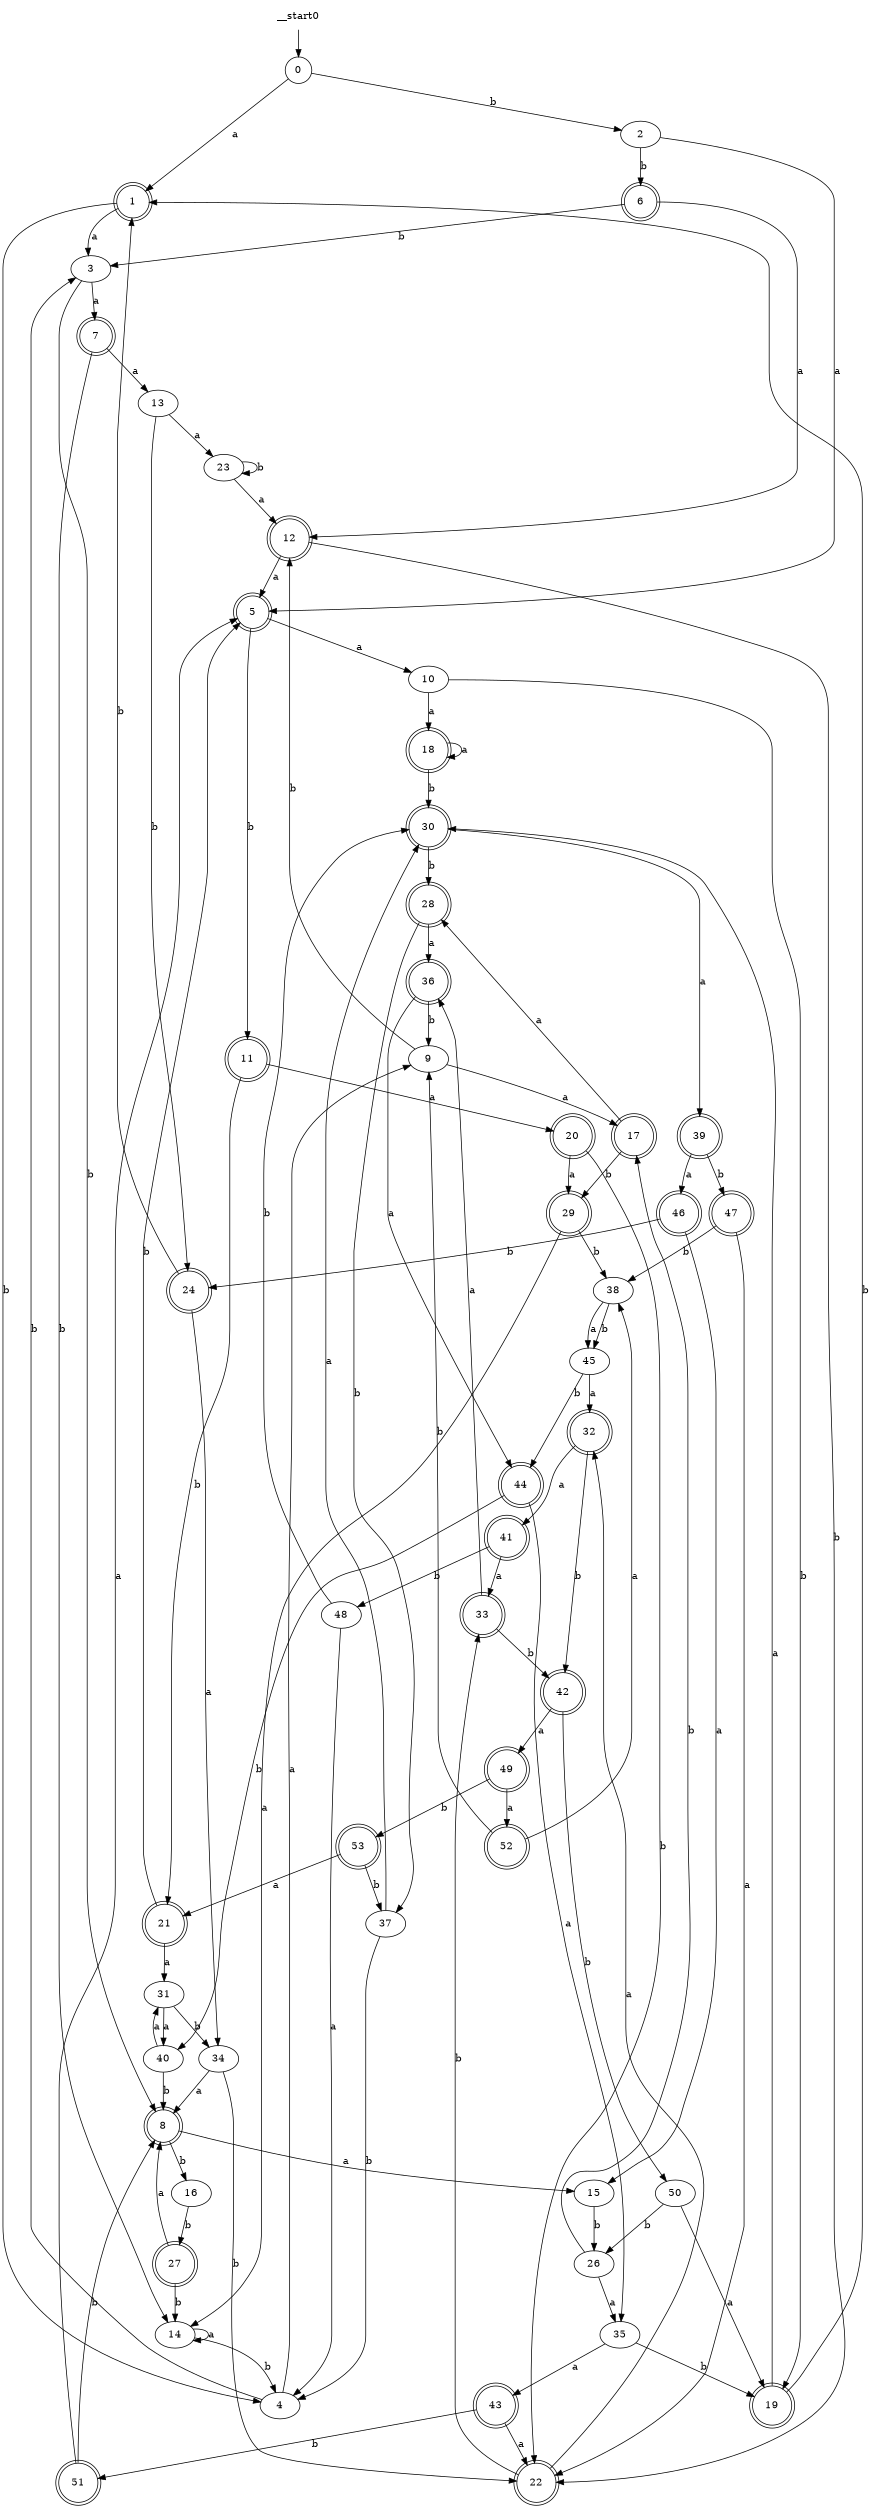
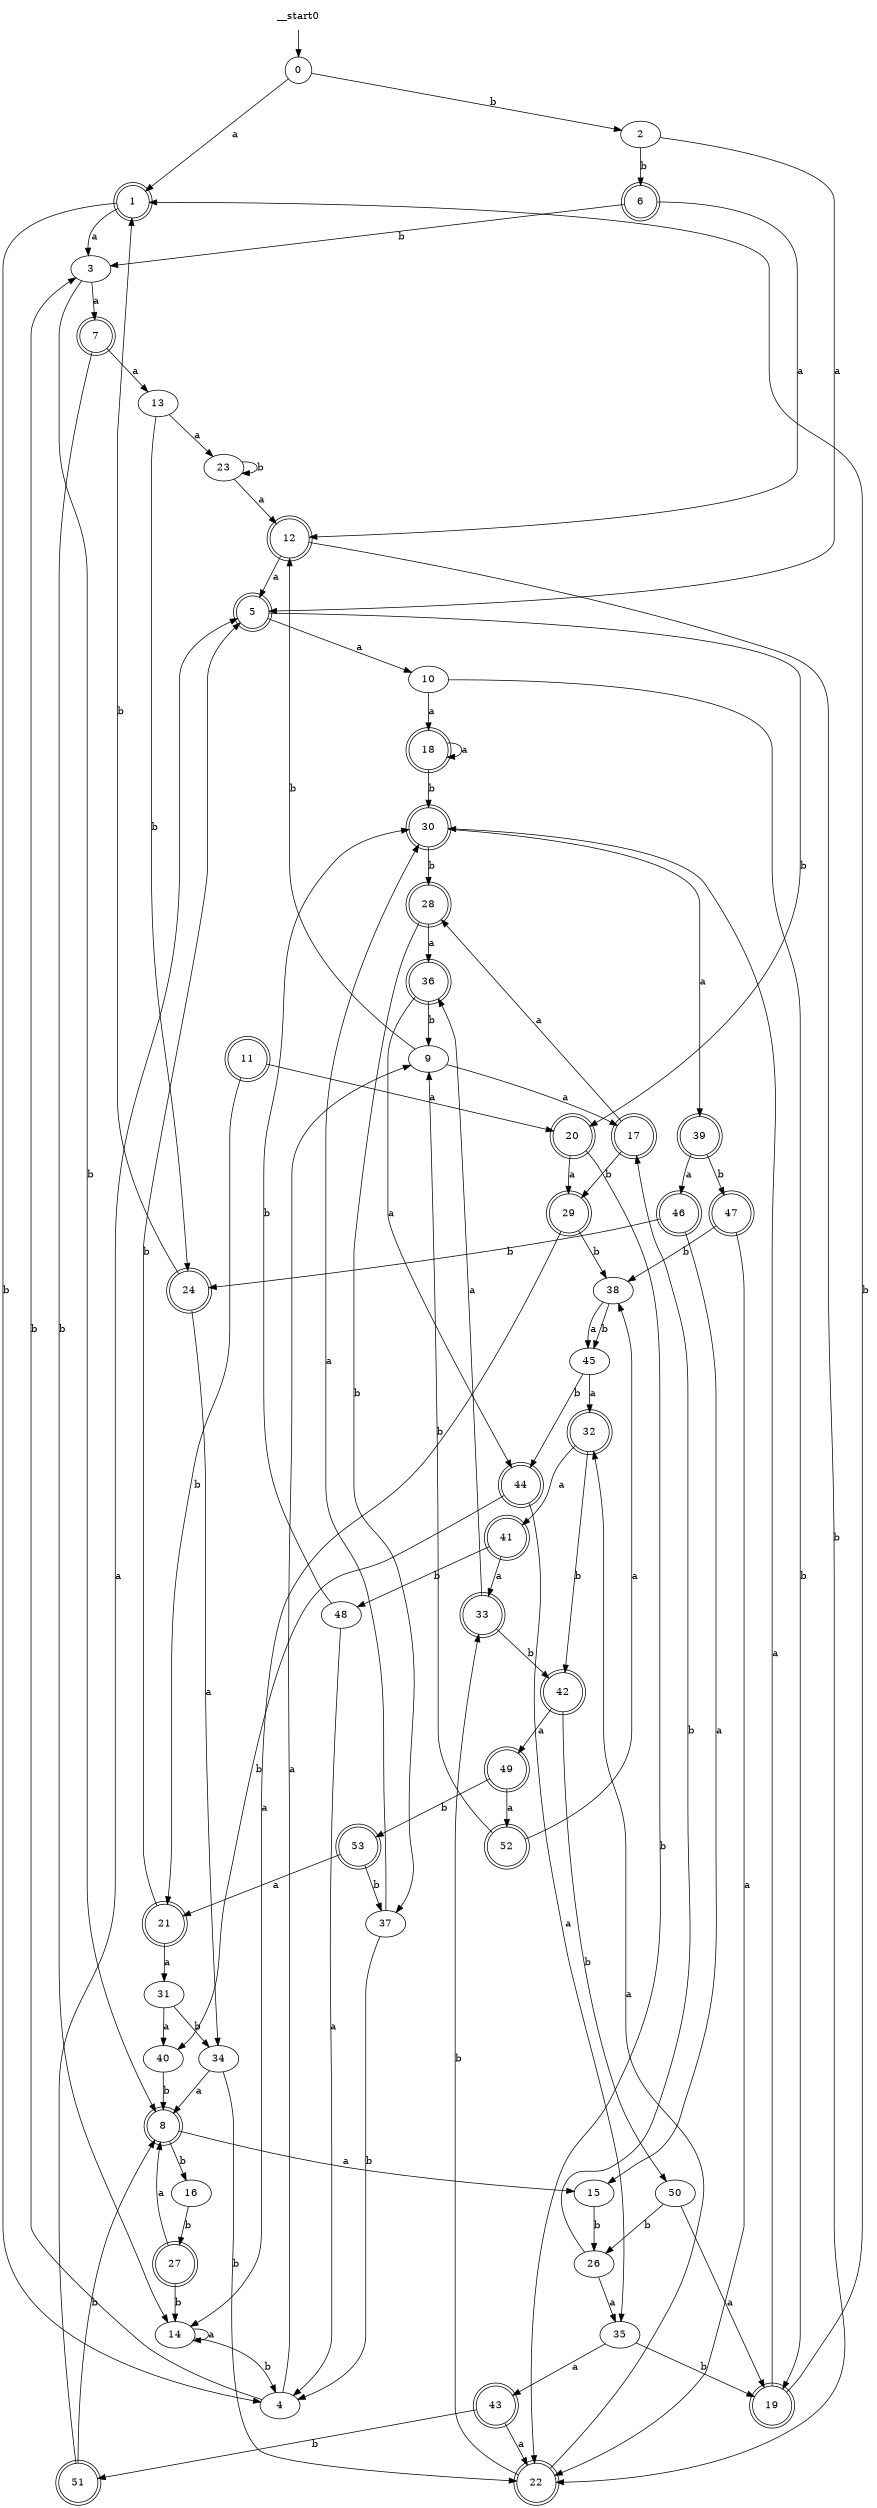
edge "5" -> "11": now "5" -> "20"
edge "40" -> "31": removed, label "a"
